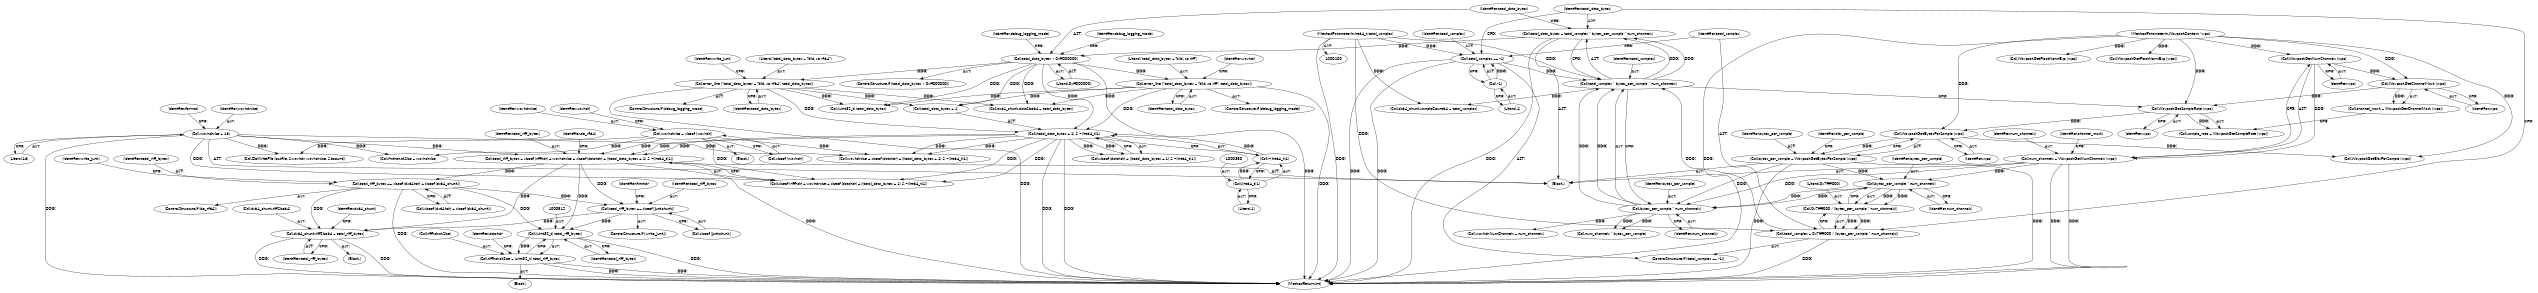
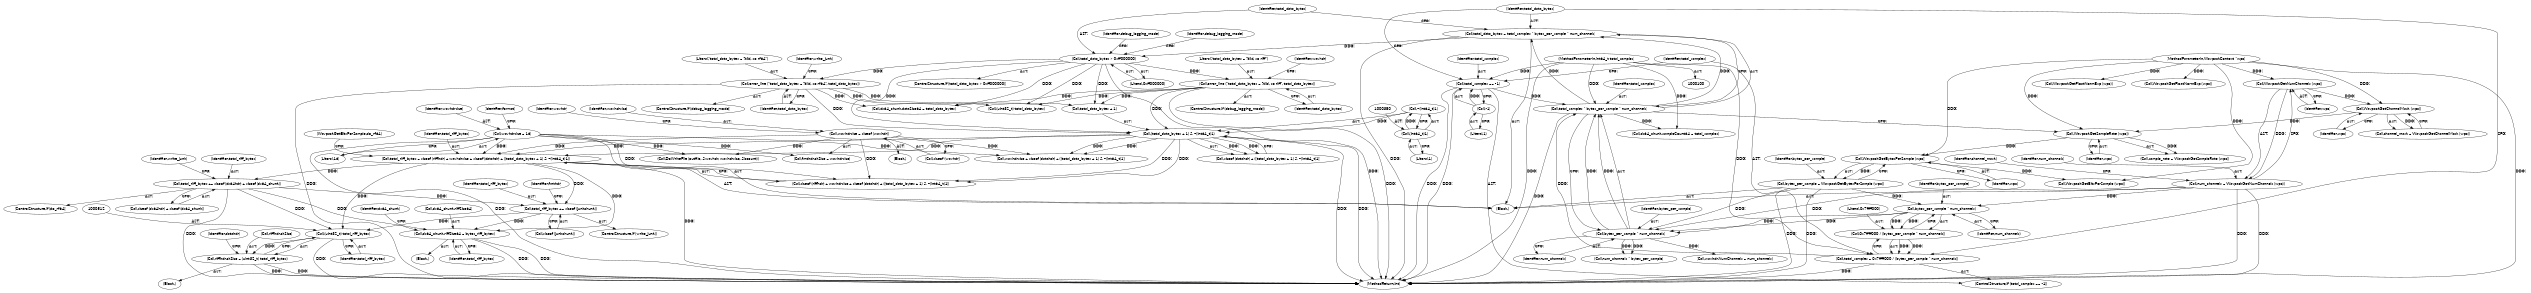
edge "(Call,channel_mask = WavpackGetChannelMask (wpc))" -> "(Call,sample_rate = WavpackGetSampleRate (wpc))": now "(Call,channel_mask = WavpackGetChannelMask (wpc))" -> "(Call,WavpackGetChannelMask (wpc))"
node "(Identifier,do_rf64)": label "(Identifier,do_rf64)" -> "(WavpackGetBitsPerSample,do_rf64)"
node "(Identifier,bits_per_sample)": removed
edge "(Call,wavhdrsize = sizeof (wavhdr))" -> "(Call,fmthdr.ckSize = wavhdrsize)": label "DDG: " -> "AST: "
edge "(Call,(total_data_bytes + 1) & ~(int64_t)1)" -> "(Call,~(int64_t)1)": removed, label "CFG:"
edge "(Call,total_samples * bytes_per_sample * num_channels)" -> "(MethodReturn,int)": added, label "DDG:"
node "(Call,ds64_chunk.riffSize64 = total_riff_bytes)": label "(Call,ds64_chunk.riffSize64 = total_riff_bytes)" -> "(Call,ds64_chunk.riffSize64 = bytes_riff_bytes)"
